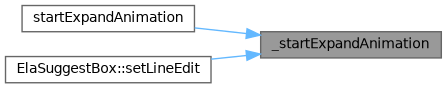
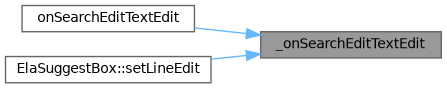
node "startExpandAnimation": label "startExpandAnimation" -> "onSearchEditTextEdit"
node "_startExpandAnimation": label "_startExpandAnimation" -> "_onSearchEditTextEdit"
